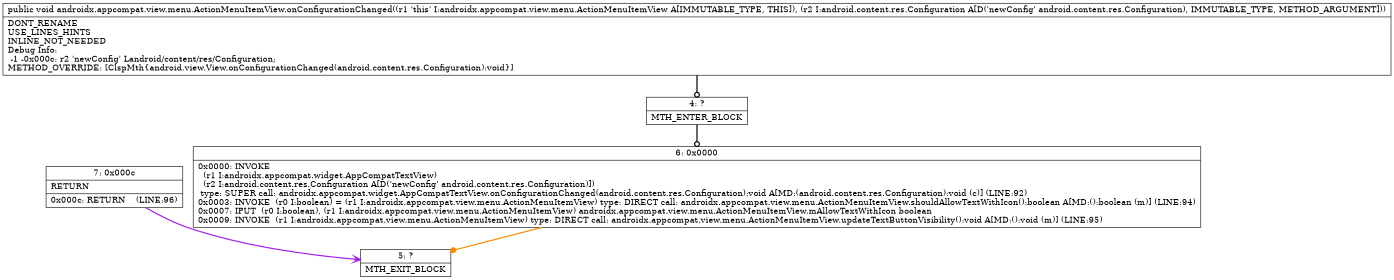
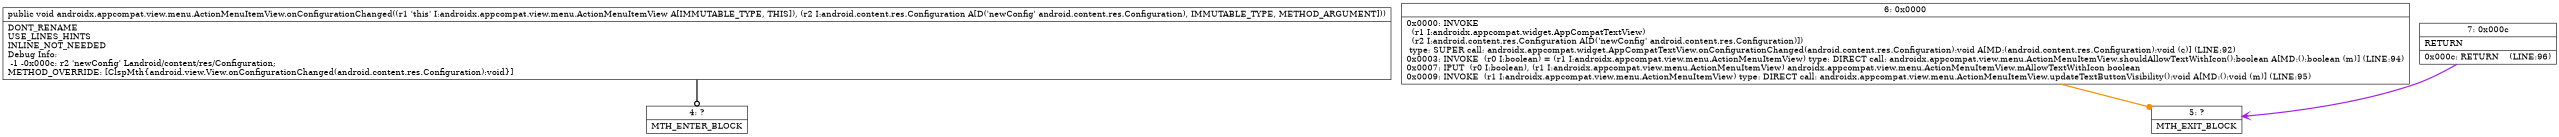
edge "4: ?" -> "6: 0x0000": removed
